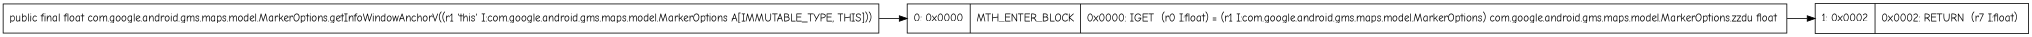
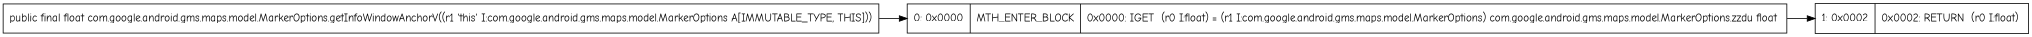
node "1: 0x0002": text "0x0002: RETURN  (r7 I:float)" -> "0x0002: RETURN  (r0 I:float)"
